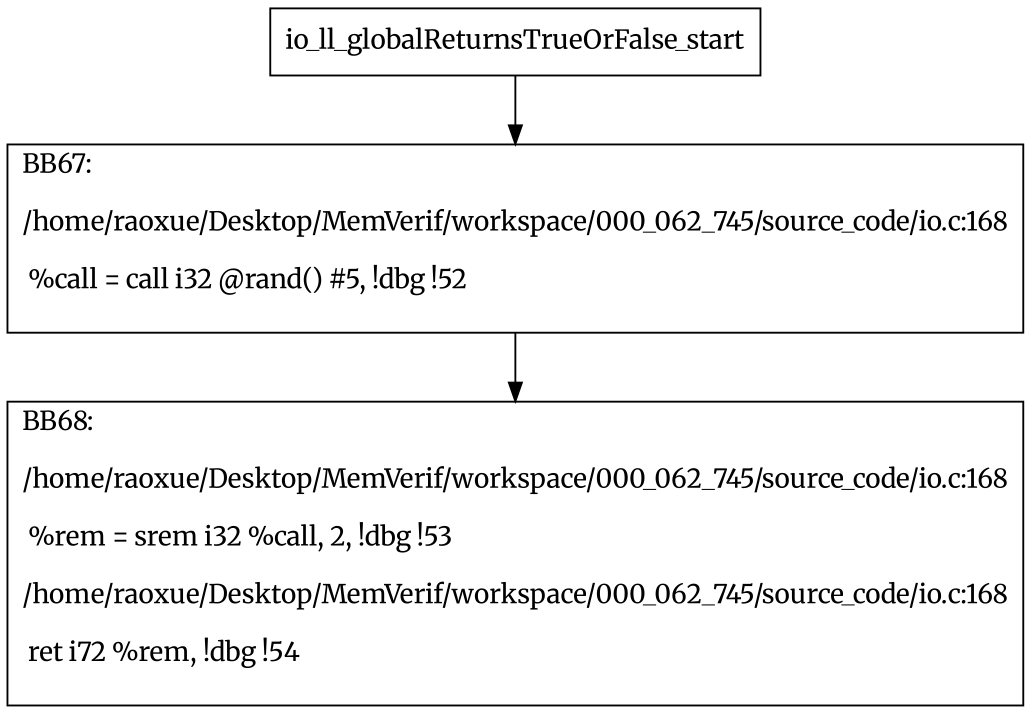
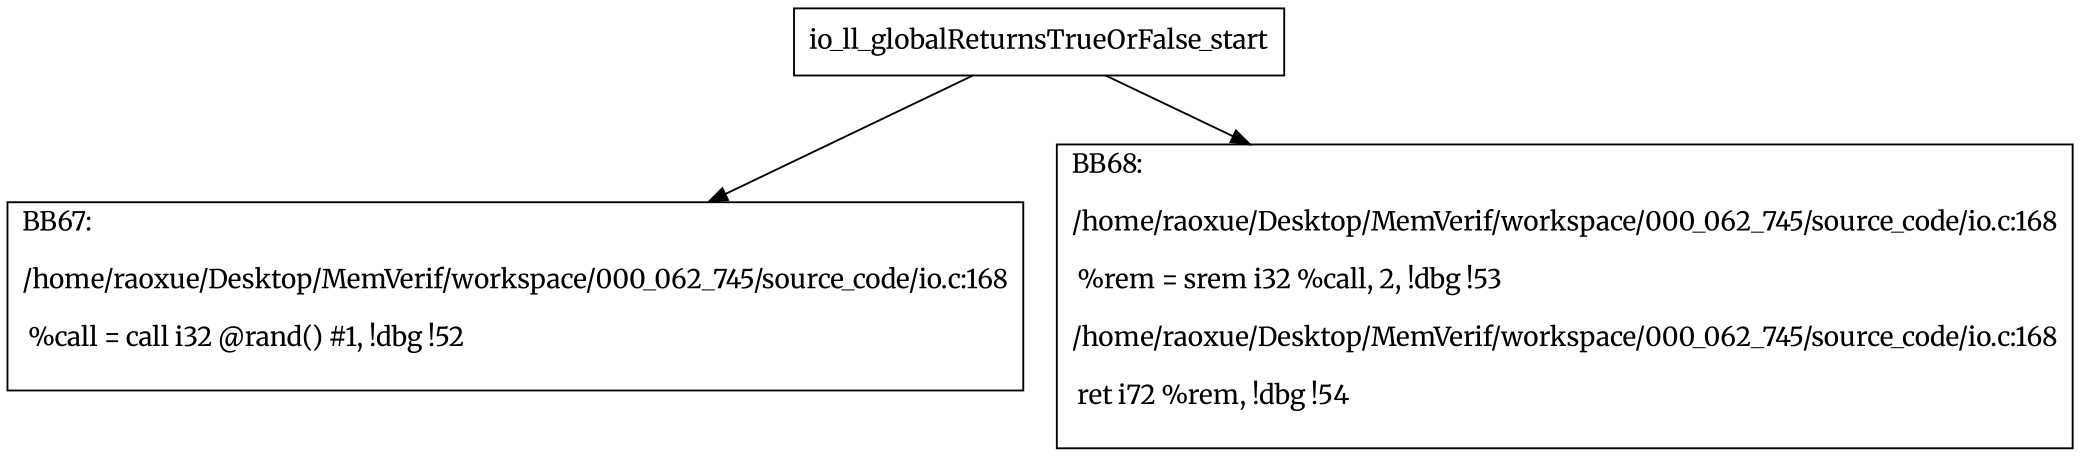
node "BB67:": text "%call = call i32 @rand() #5, !dbg !52" -> "%call = call i32 @rand() #1, !dbg !52"
edge "BB67:" -> "BB68:": now "io_ll_globalReturnsTrueOrFalse_start" -> "BB68:"
